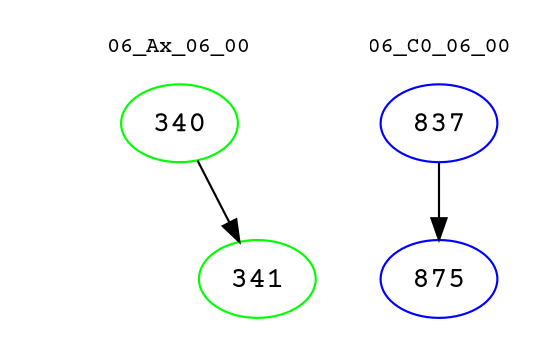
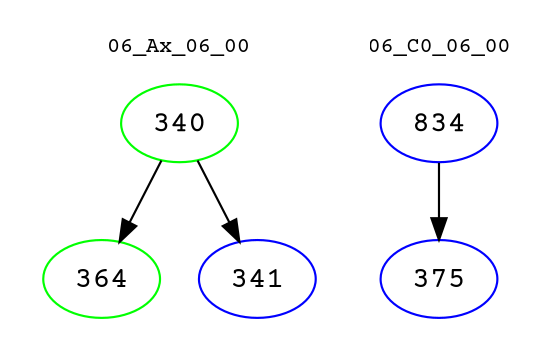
node "837": label "837" -> "834"
node "364": added
node "341": color green -> blue
node "875": label "875" -> "375"
